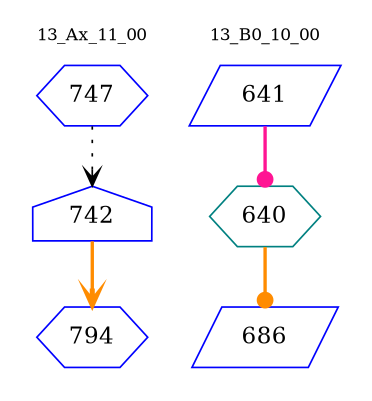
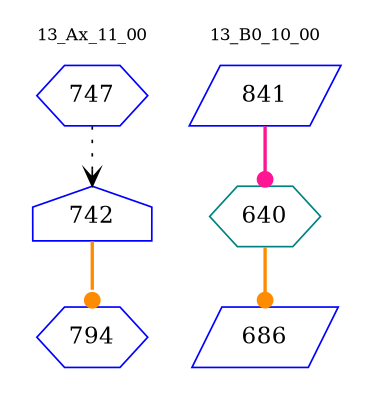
node "641": label "641" -> "841"
edge "742" -> "794": arrowhead vee -> dot
